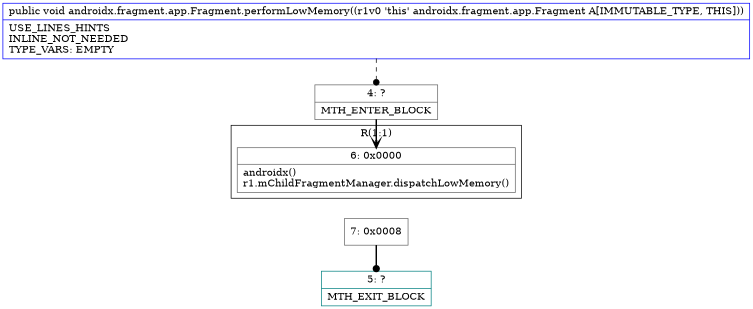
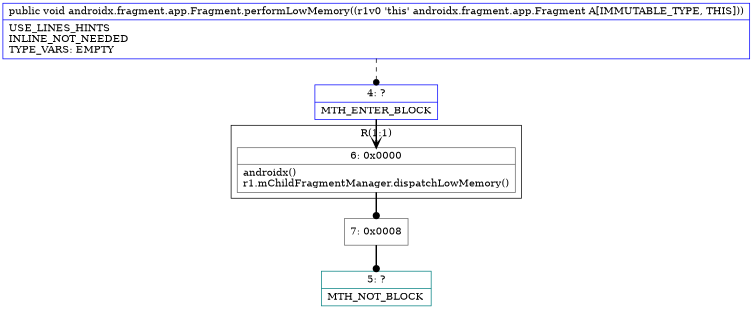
node "4: ?": color gray40 -> blue
edge "6: 0x0000" -> "7: 0x0008": added
node "5: ?": text "MTH_EXIT_BLOCK" -> "MTH_NOT_BLOCK"
